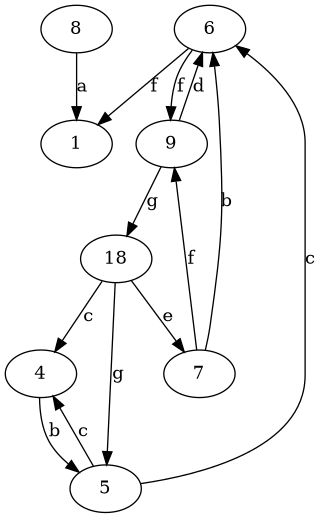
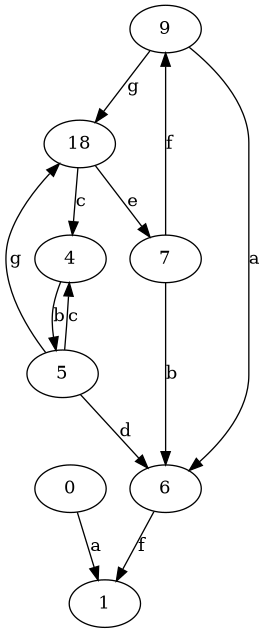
node "8": label "8" -> "0"
edge "6" -> "9": removed, label "f"
edge "9" -> "6": label "d" -> "a"
edge "5" -> "6": label "c" -> "d"
edge "18" -> "5": reversed
